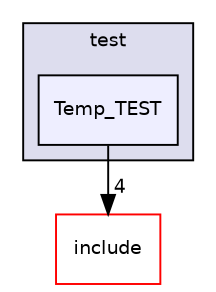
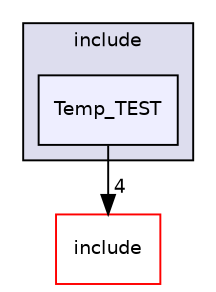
cluster "test": label "test" -> "include"
